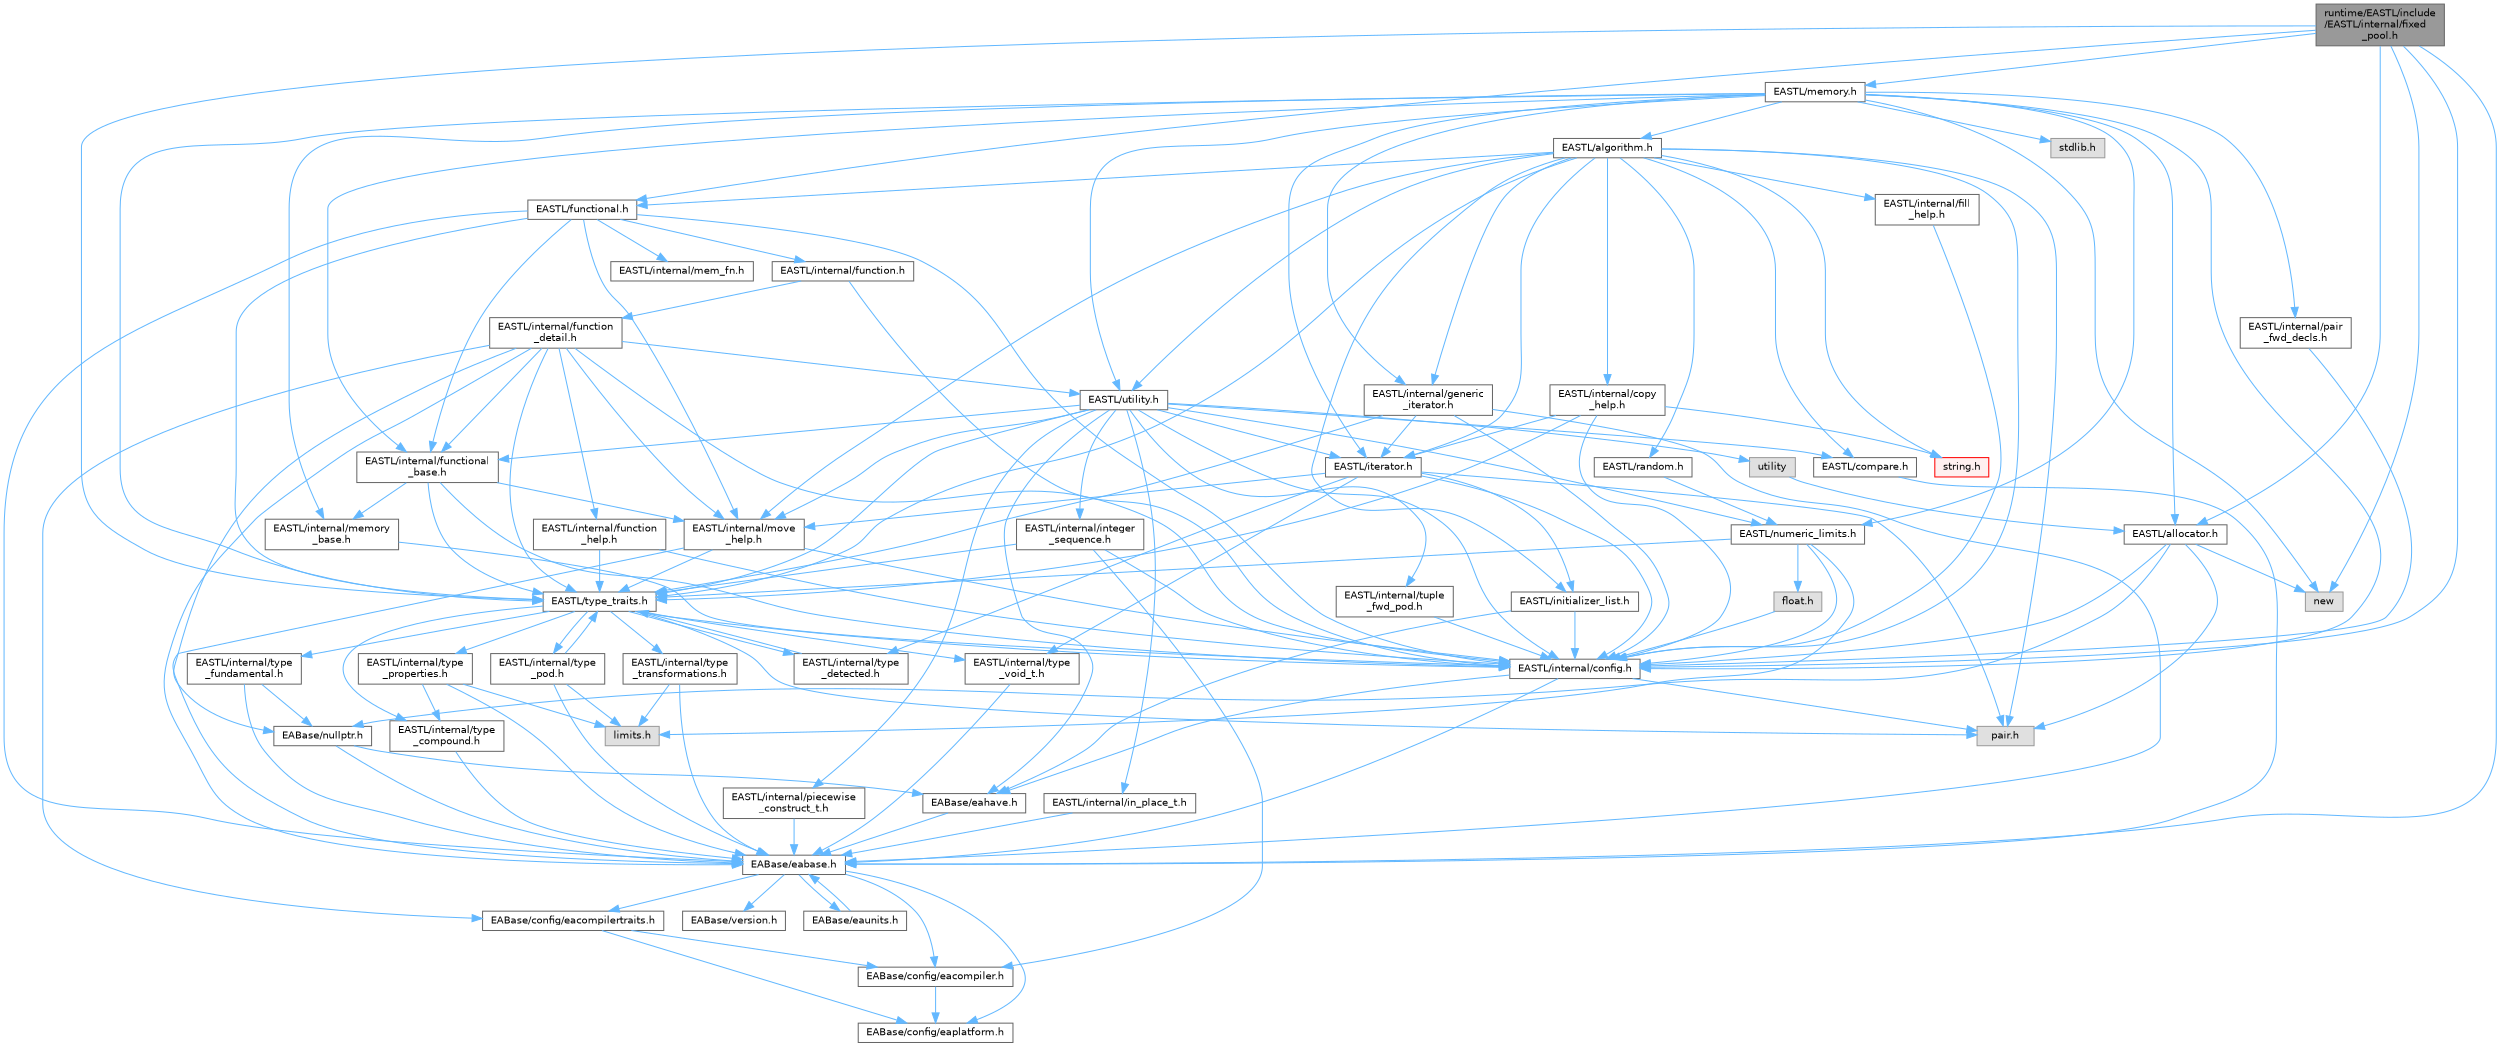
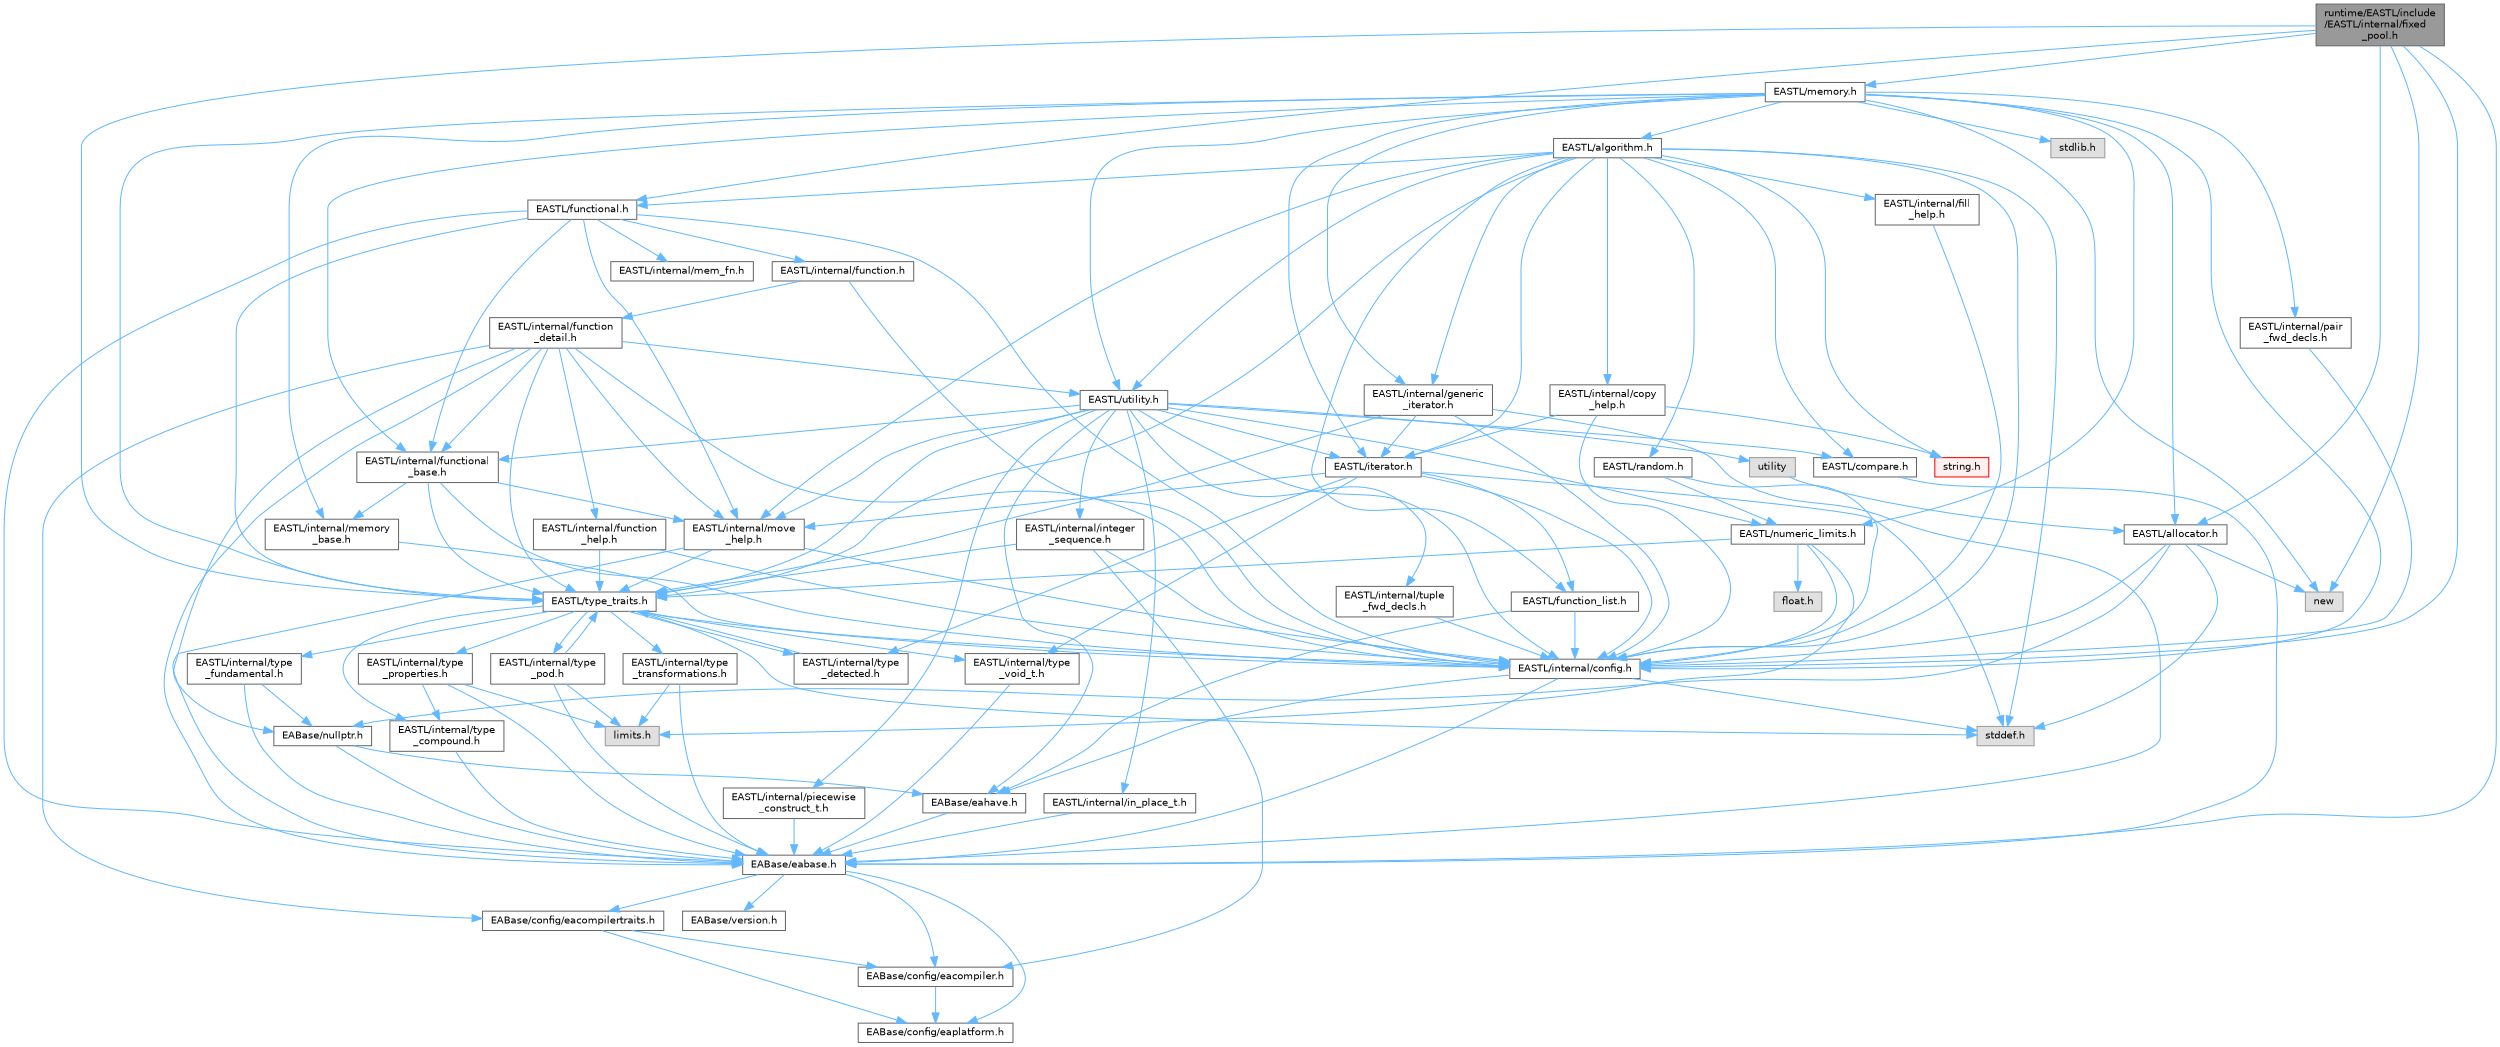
edge "EASTL/internal/copy _help.h" -> "EASTL/type_traits.h": removed
node "EASTL/internal/tuple _fwd_pod.h": label "EASTL/internal/tuple _fwd_pod.h" -> "EASTL/internal/tuple _fwd_decls.h"
node "EASTL/initializer_list.h": label "EASTL/initializer_list.h" -> "EASTL/function_list.h"
edge "float.h" -> "EASTL/internal/config.h": now "EASTL/random.h" -> "EASTL/internal/config.h"
node "pair.h": label "pair.h" -> "stddef.h"
node "EABase/eaunits.h": removed
